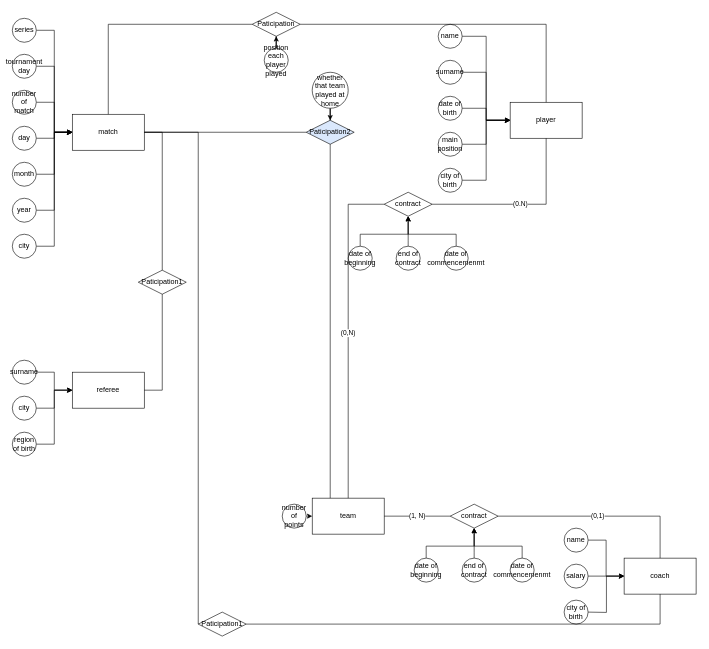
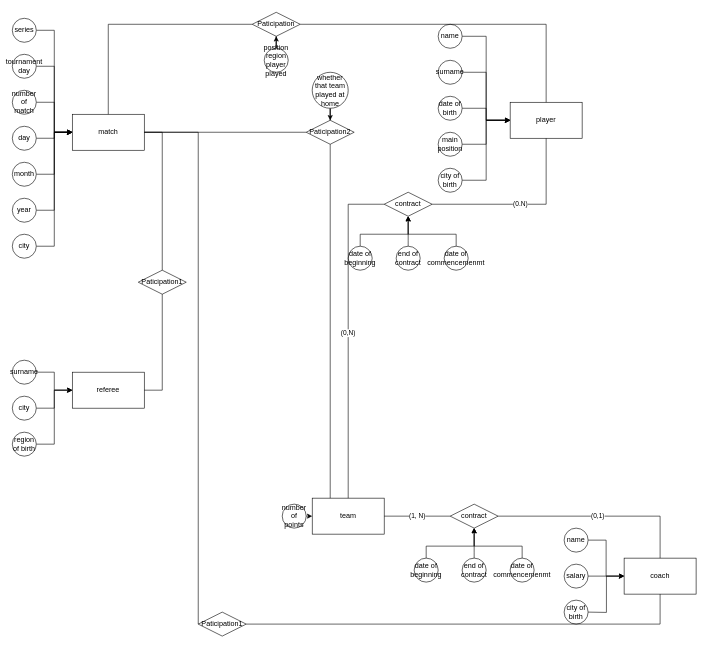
node "position each player played": label "position each player played" -> "position region player played"
node "Paticipation2": fillcolor #dae8fc -> #ffffff
